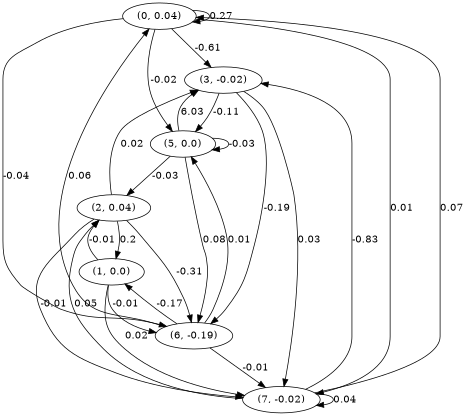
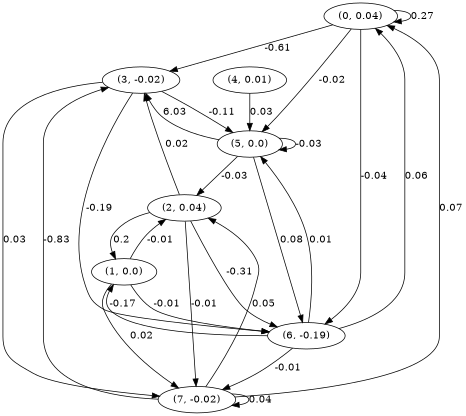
node "(4, 0.01)": added
edge "(0, 0.04)" -> "(7, -0.02)": removed, label "0.01"
